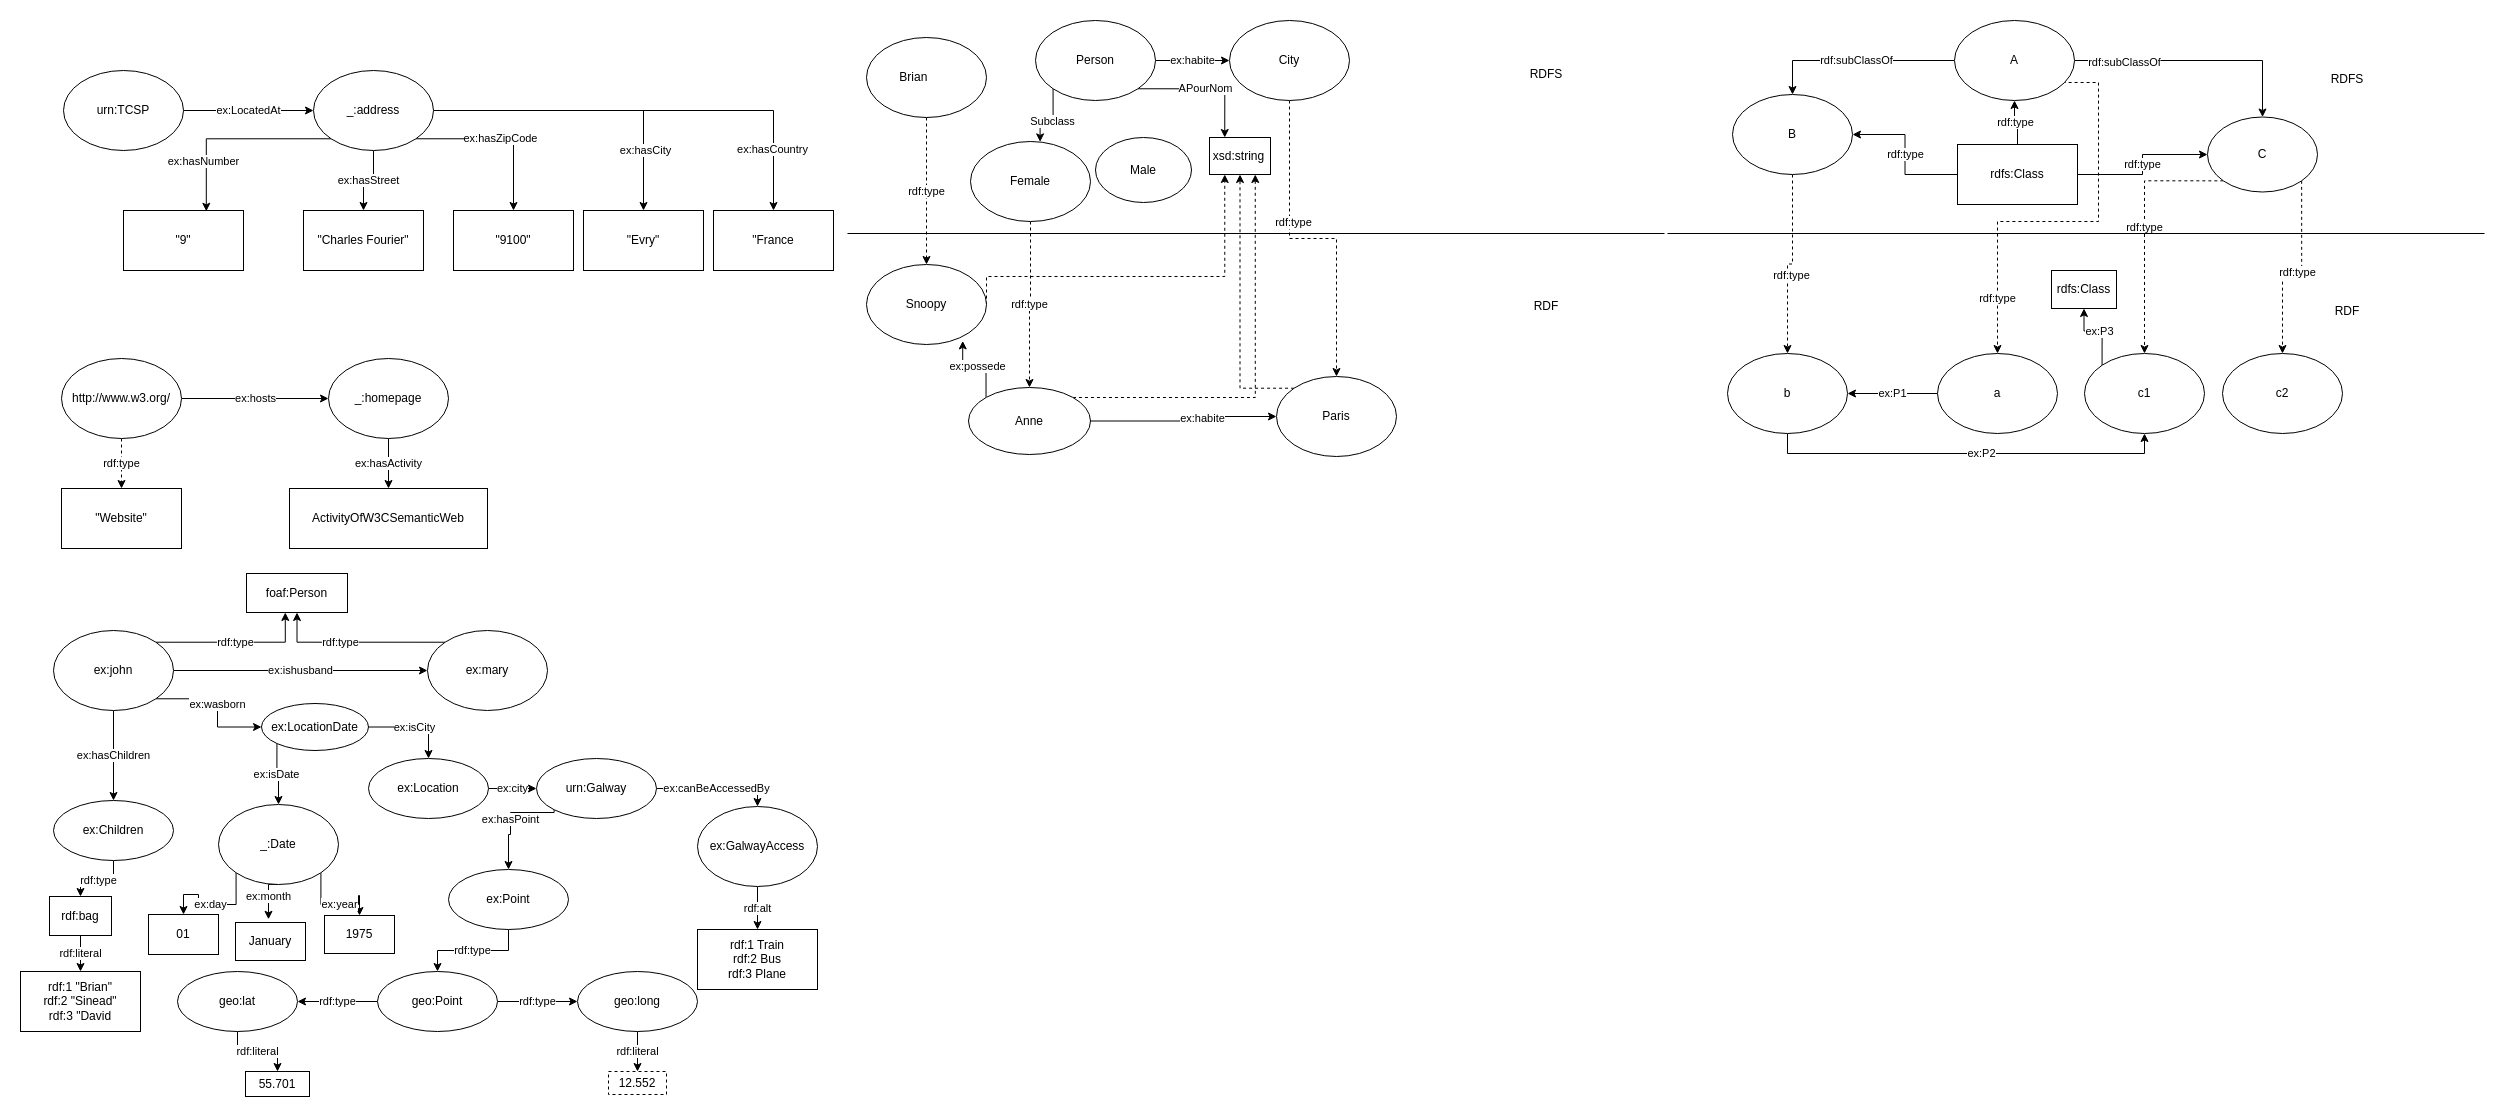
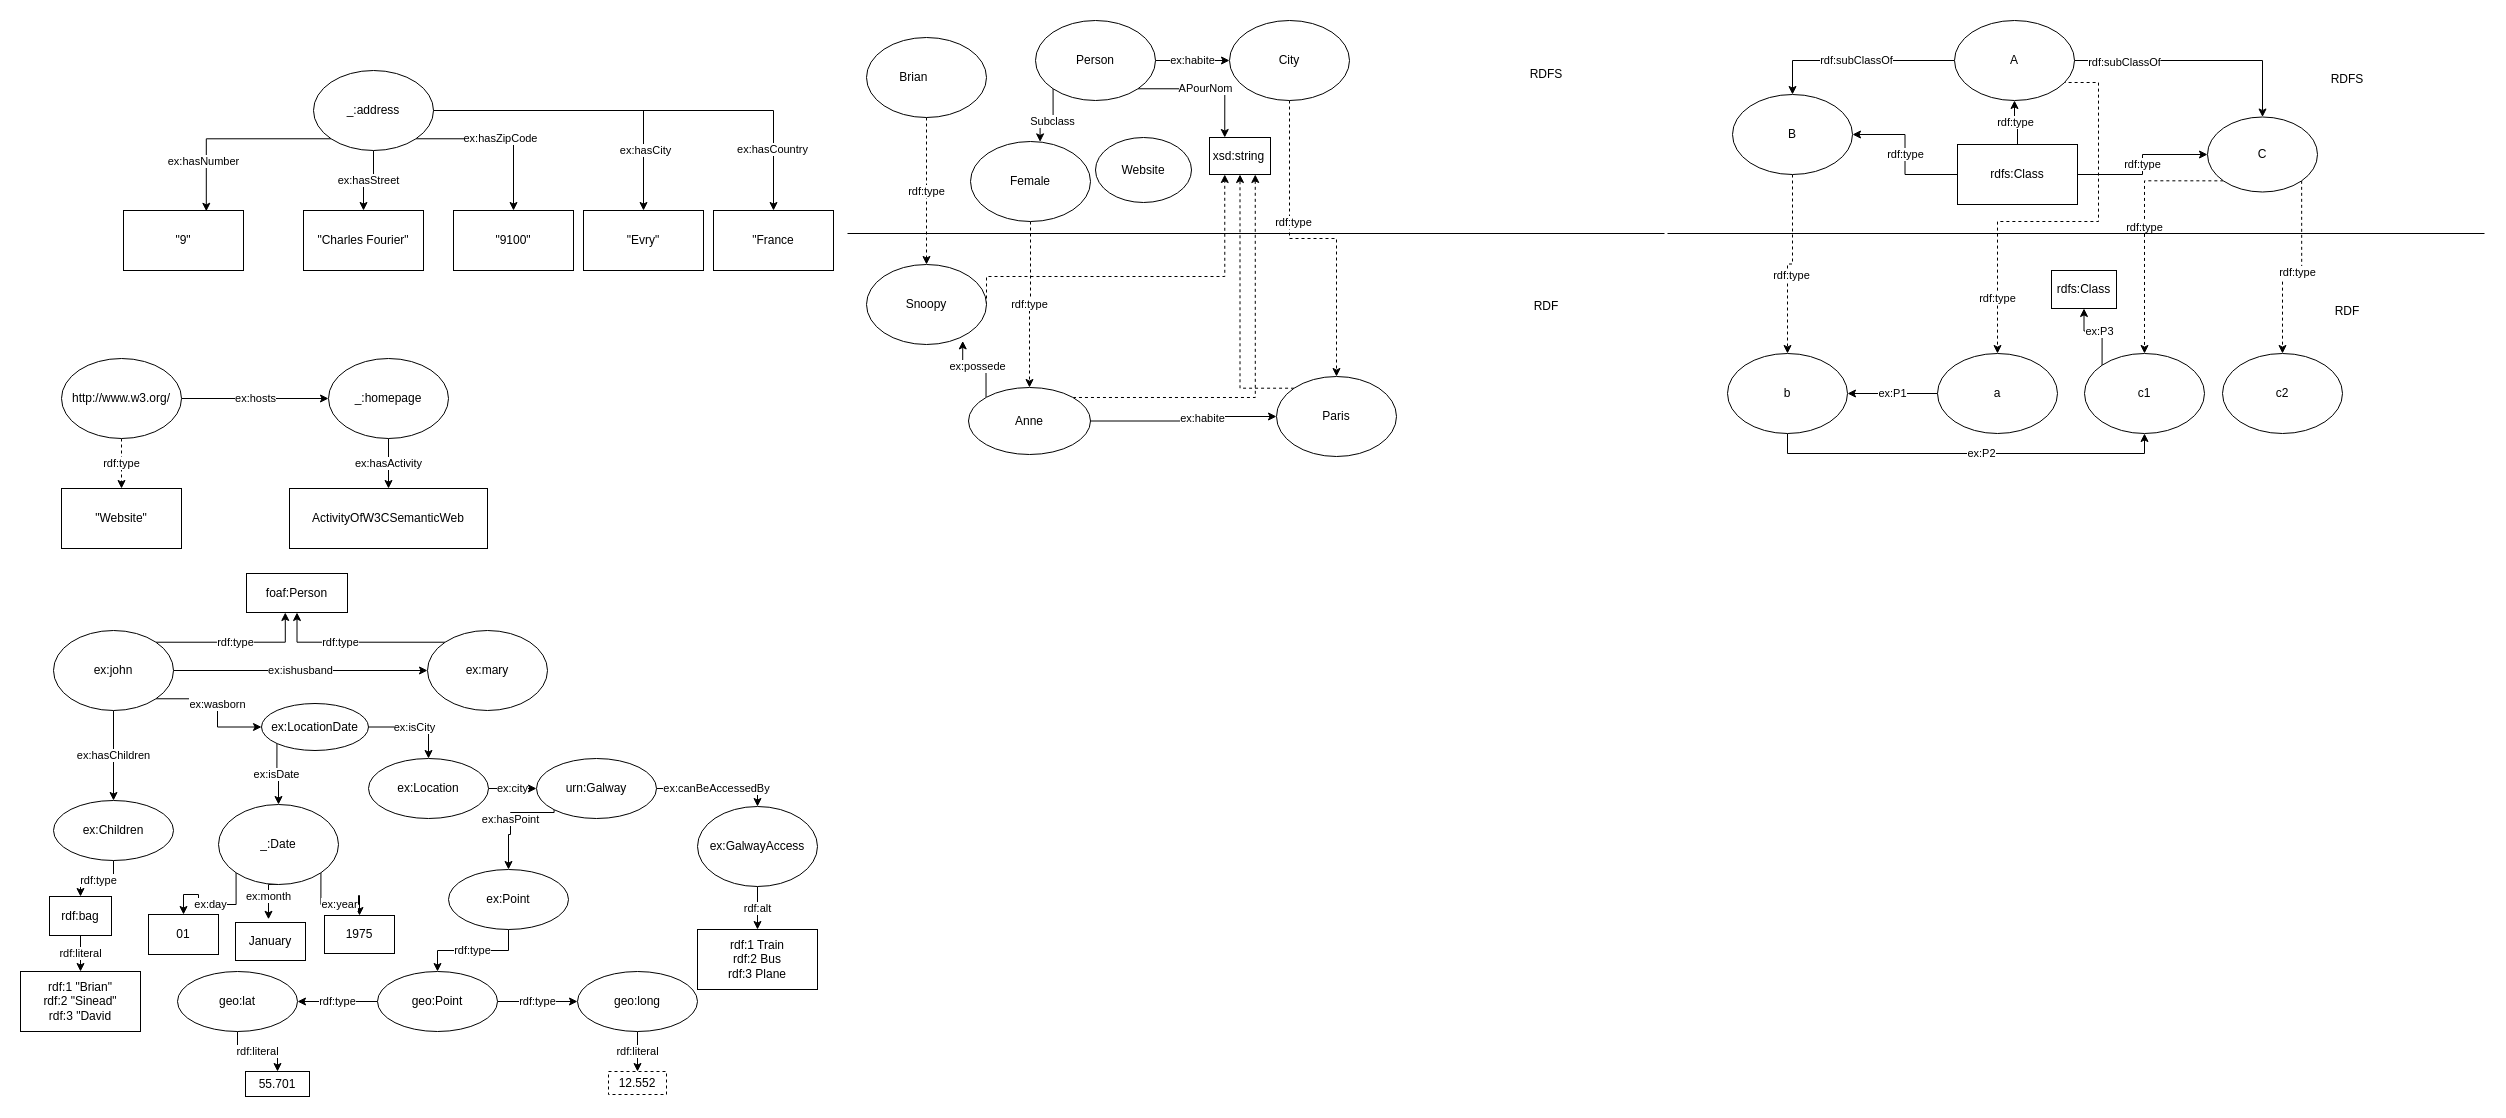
node "urn:TCSP": removed
edge "urn:TCSP" -> "_:address": removed, label "ex:LocatedAt"
node "Male": label "Male" -> "Website"
